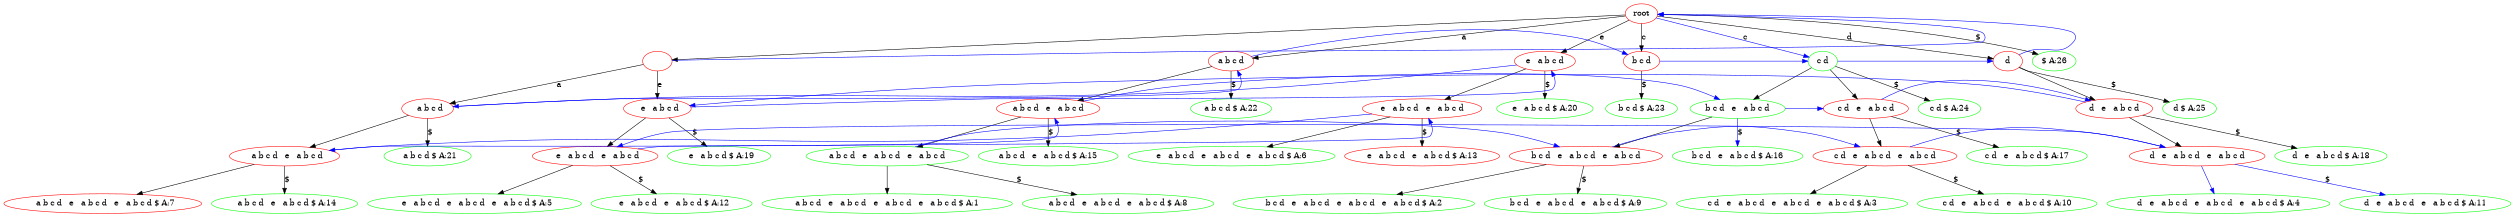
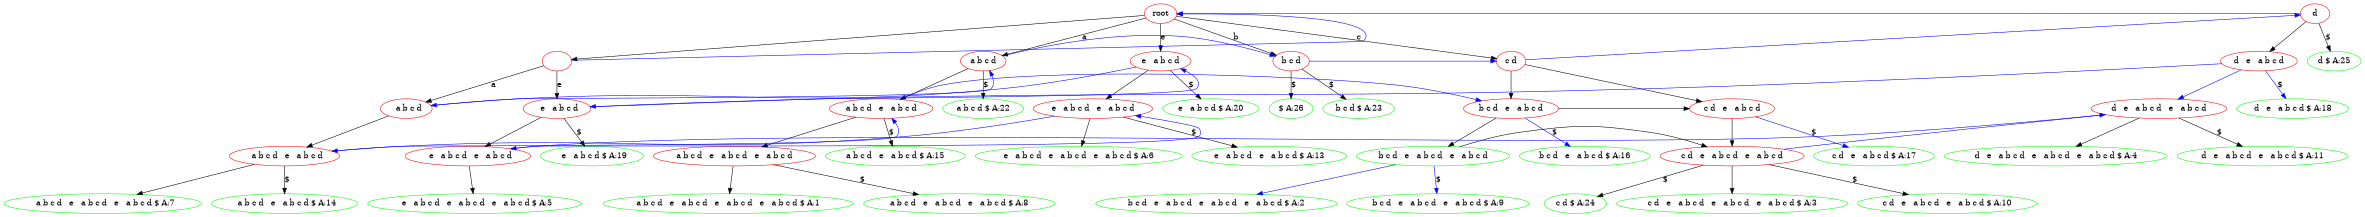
edge "root" -> "$ A:26": now "b c d" -> "$ A:26"
edge "root" -> "b c d": label "c" -> "b"
edge "root" -> "c d": color blue -> black
edge "root" -> "d": removed, label "d"
node "c d": color green -> red
edge "c d   e   a b c d" -> "d   e   a b c d": removed
edge "c d" -> "c d $ A:24": now "c d   e   a b c d   e   a b c d" -> "c d $ A:24"
node "b c d   e   a b c d": color green -> red
edge "b c d   e   a b c d" -> "c d   e   a b c d": color blue -> black
edge "a b c d   e   a b c d   e   a b c d" -> "b c d   e   a b c d   e   a b c d": removed
edge "b c d   e   a b c d   e   a b c d" -> "c d   e   a b c d   e   a b c d": color blue -> black
edge "d   e   a b c d" -> "d   e   a b c d   e   a b c d": color black -> blue
edge "d   e   a b c d" -> "d   e   a b c d $ A:18": color black -> blue
edge "c d   e   a b c d" -> "c d   e   a b c d $ A:17": color black -> blue
node "a b c d $ A:21": removed
node "a b c d   e   a b c d   e   a b c d": color green -> red
node "e   a b c d   e   a b c d $ A:13": color red -> green
node "b c d   e   a b c d   e   a b c d": color red -> green
edge "b c d   e   a b c d   e   a b c d" -> "b c d   e   a b c d   e   a b c d $ A:9": color black -> blue
edge "d   e   a b c d   e   a b c d" -> "d   e   a b c d   e   a b c d   e   a b c d $ A:4": color blue -> black
edge "b c d   e   a b c d   e   a b c d" -> "b c d   e   a b c d   e   a b c d   e   a b c d $ A:2": color black -> blue
edge "d   e   a b c d   e   a b c d" -> "d   e   a b c d   e   a b c d $ A:11": color blue -> black
node "a b c d   e   a b c d   e   a b c d $ A:7": color red -> green
node "e   a b c d   e   a b c d $ A:12": removed
